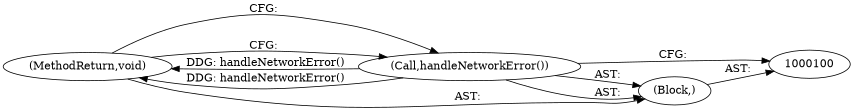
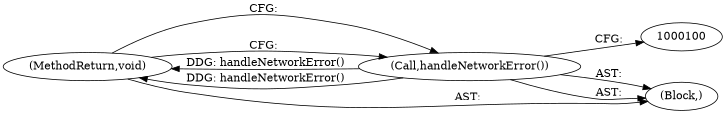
edge "(Block,)" -> "1000100": removed, label "AST:"
